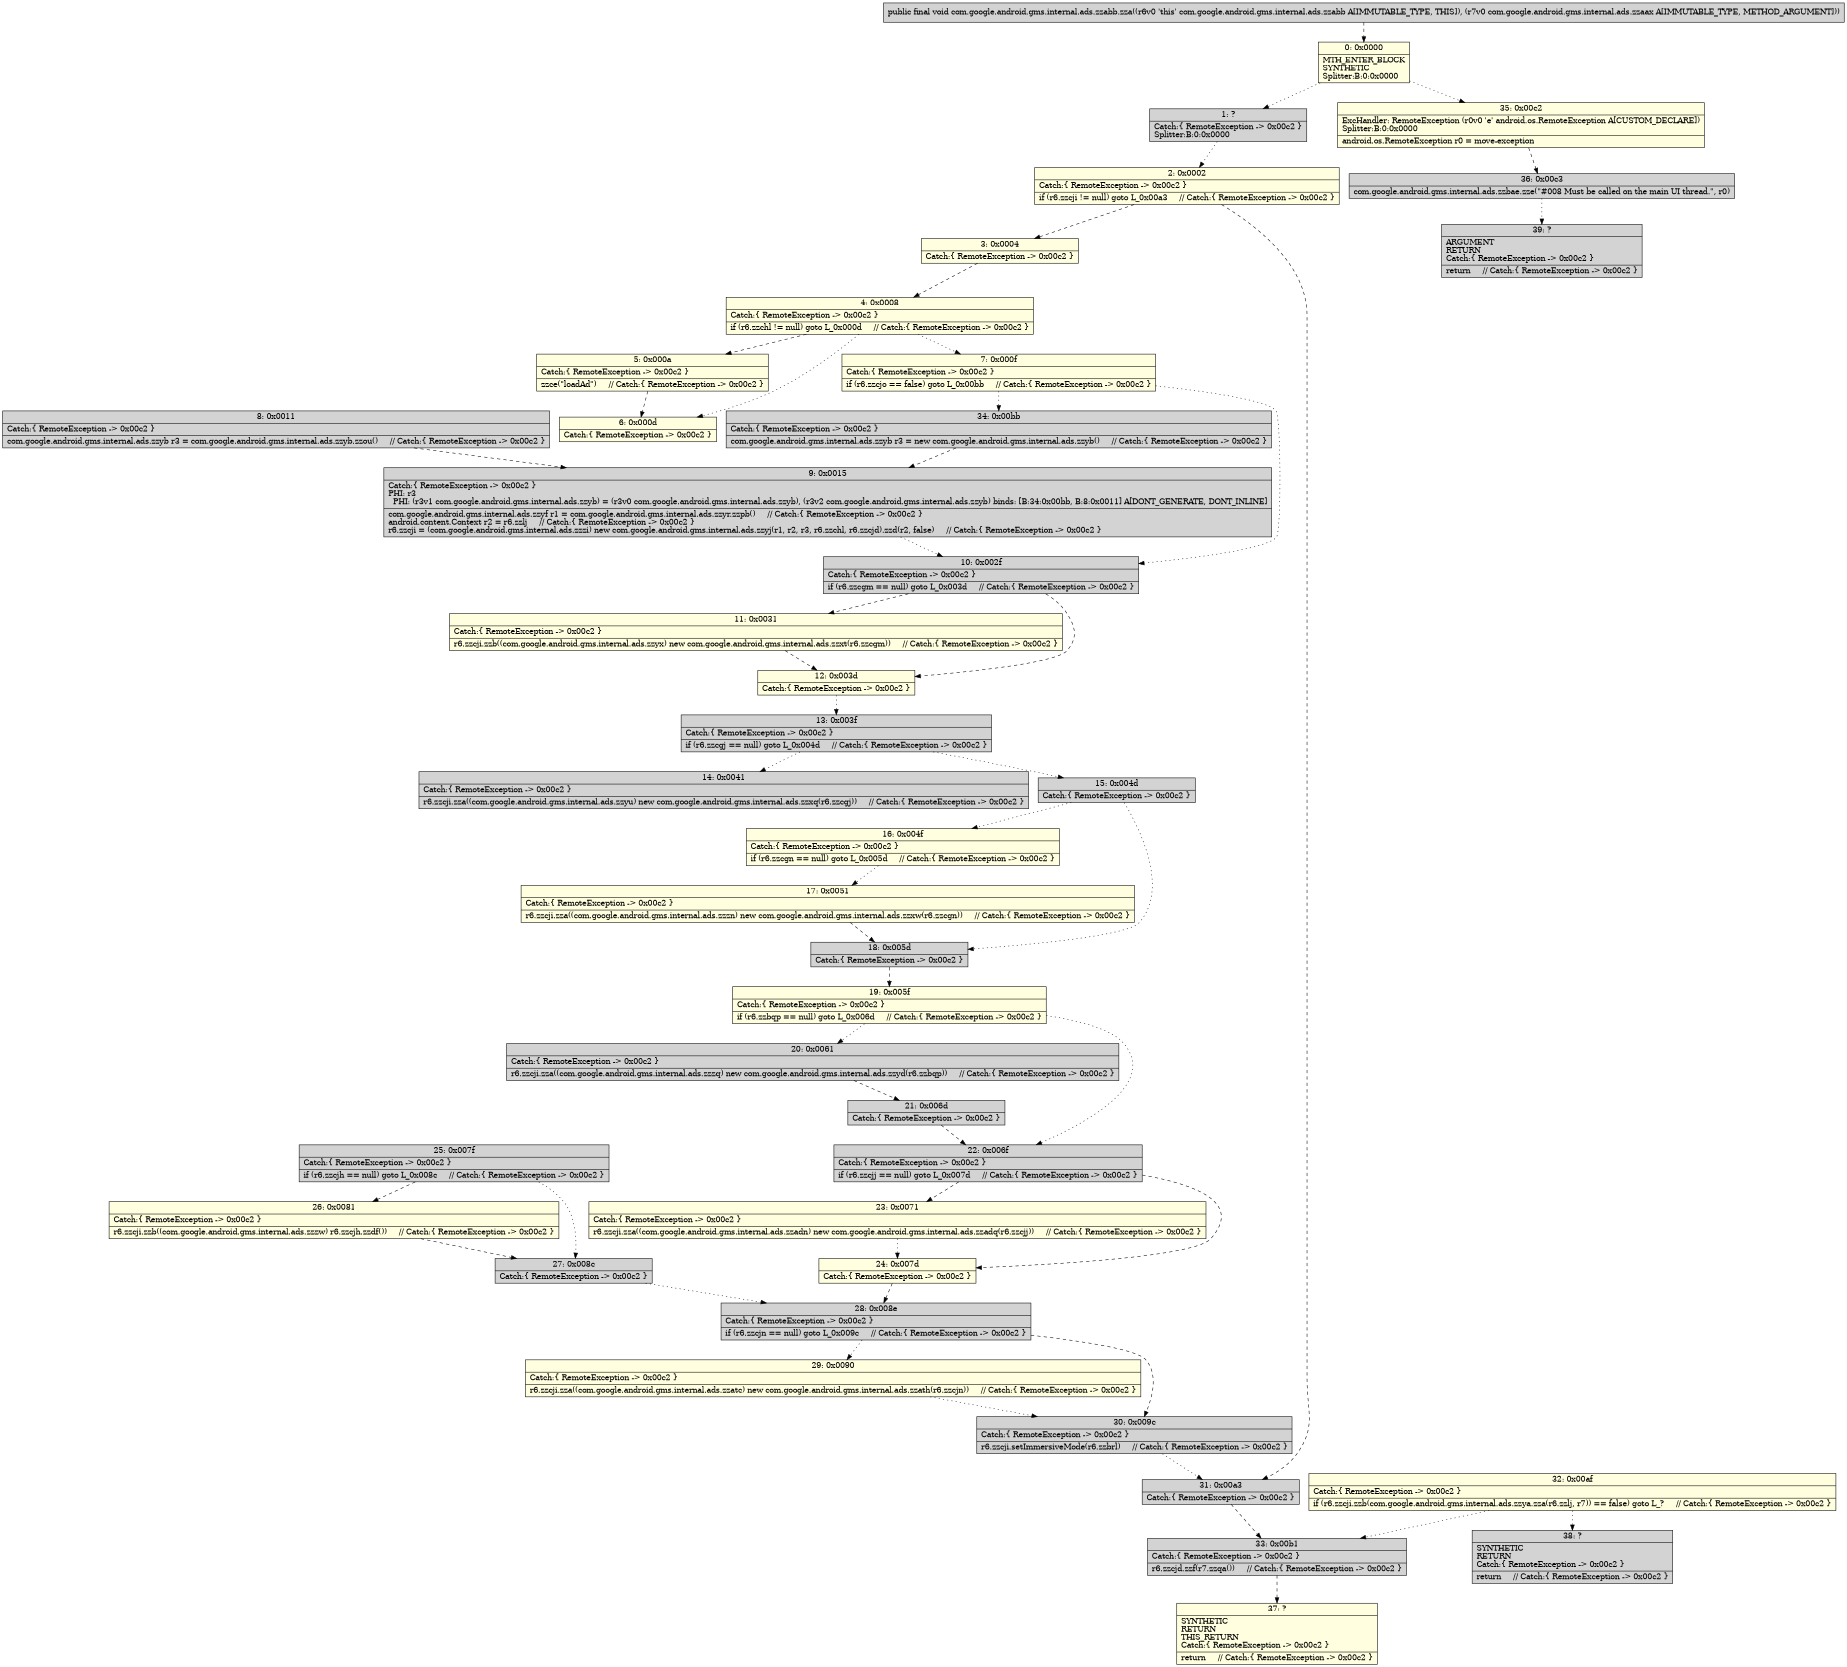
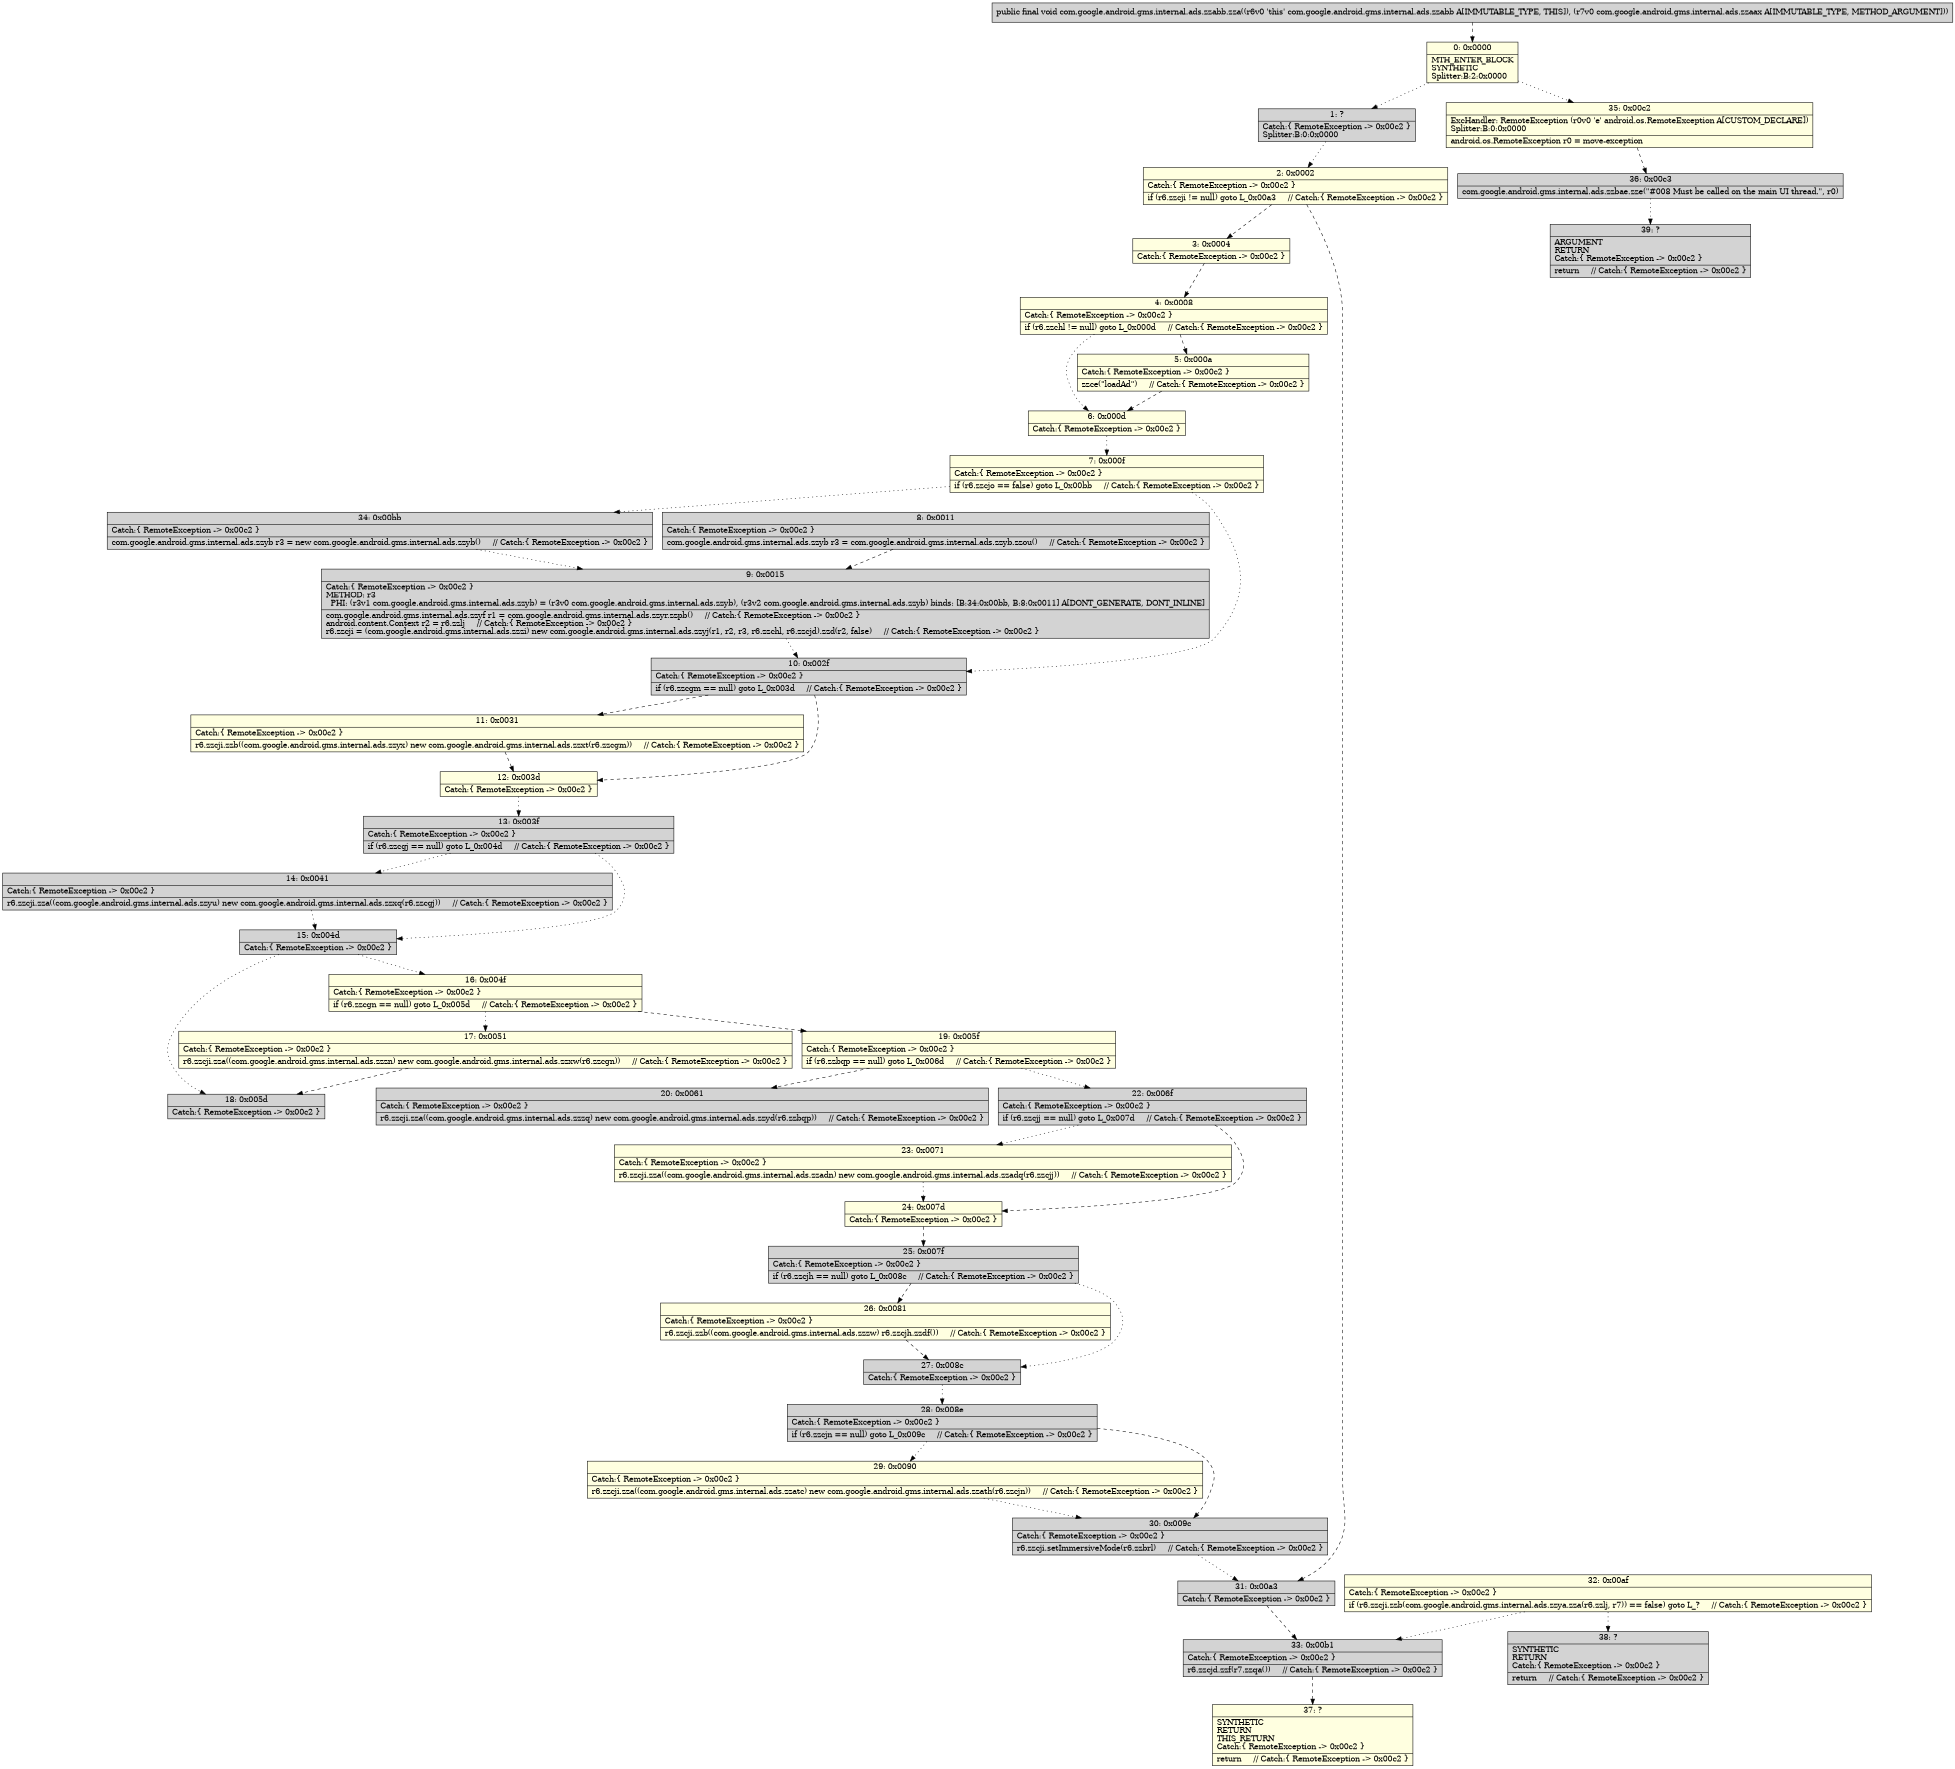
node "0: 0x0000": text "Splitter:B:0:0x0000" -> "Splitter:B:2:0x0000"
edge "4: 0x0008" -> "7: 0x000f": now "6: 0x000d" -> "7: 0x000f"
edge "34: 0x00bb" -> "9: 0x0015": style dashed -> dotted
node "9: 0x0015": text "PHI: r3" -> "METHOD: r3"
edge "14: 0x0041" -> "15: 0x004d": added
edge "18: 0x005d" -> "19: 0x005f": now "16: 0x004f" -> "19: 0x005f"
edge "19: 0x005f" -> "20: 0x0061": style dotted -> dashed
node "21: 0x006d": removed
edge "22: 0x006f" -> "23: 0x0071": style dashed -> dotted
edge "24: 0x007d" -> "28: 0x008e": now "24: 0x007d" -> "25: 0x007f"
